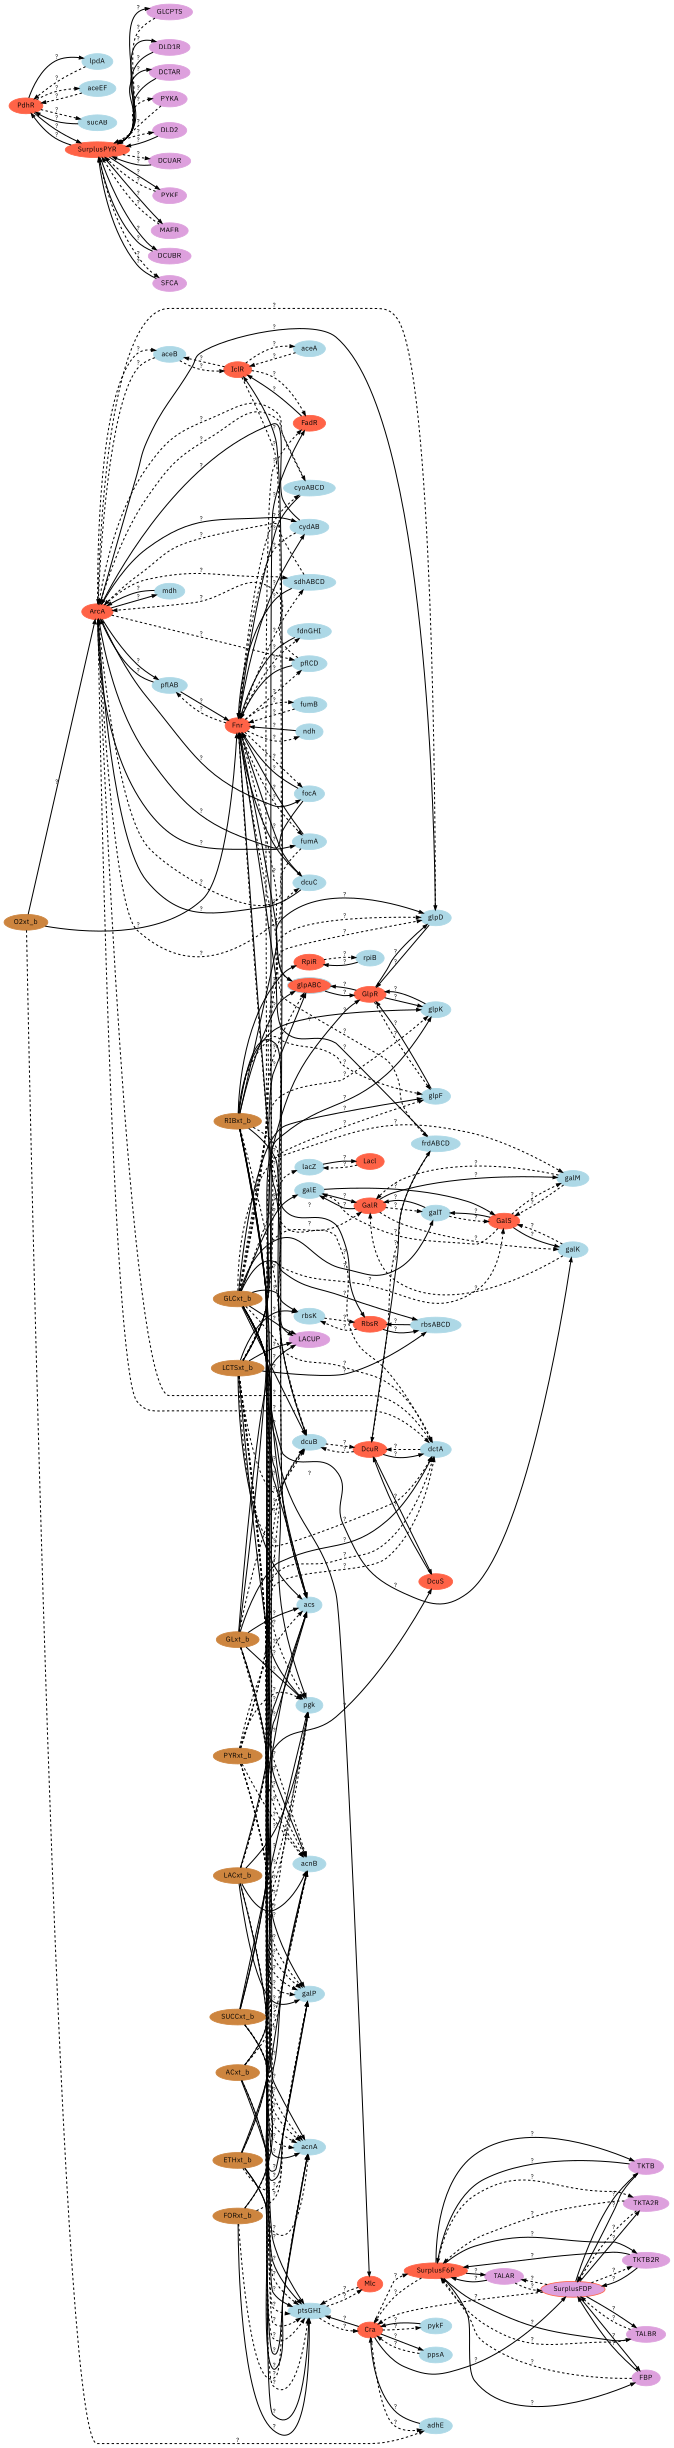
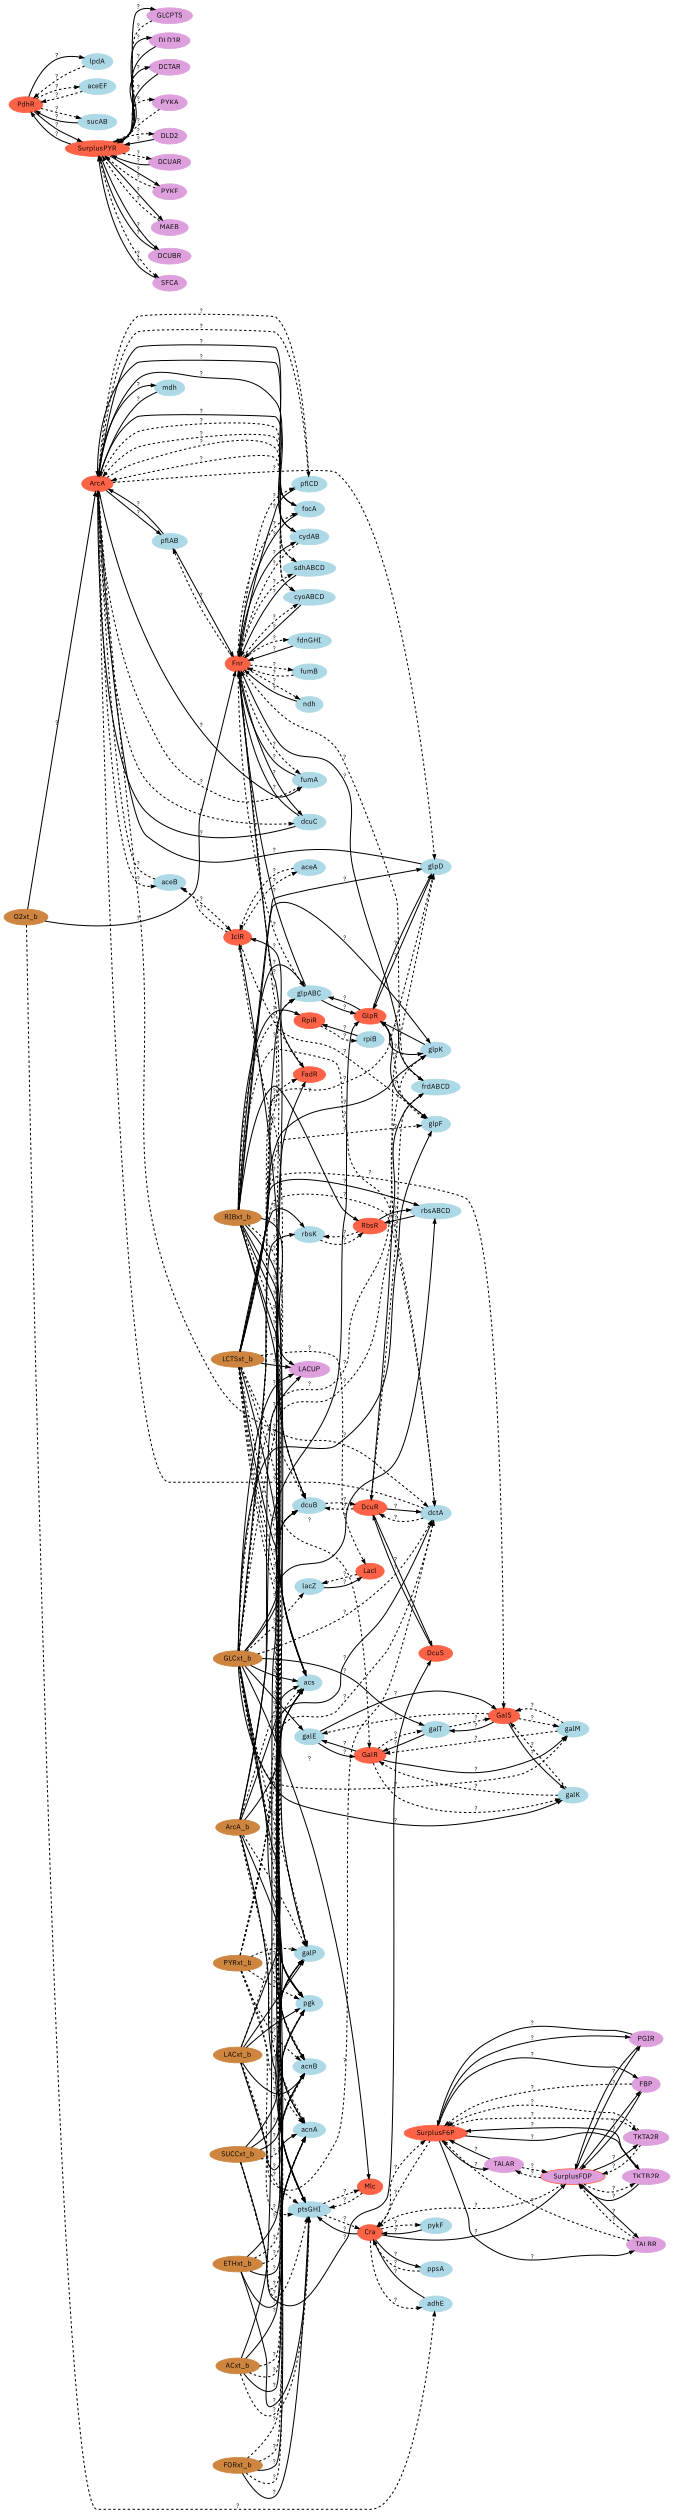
node "glpABC": fillcolor tomato -> lightblue
edge "LCTSxt_b" -> "Lacl": added, label "?"
node "GLxt_b": label "GLxt_b" -> "ArcA_b"
node "TKTB": label "TKTB" -> "PGIR"
